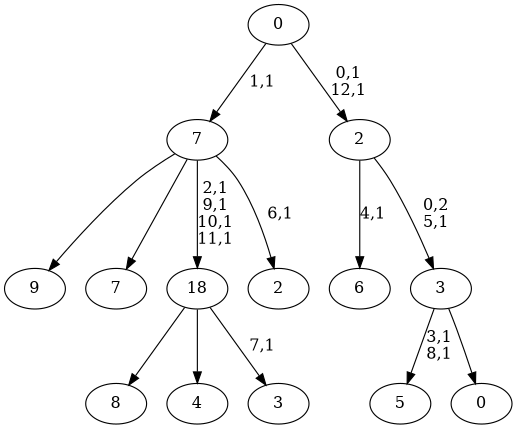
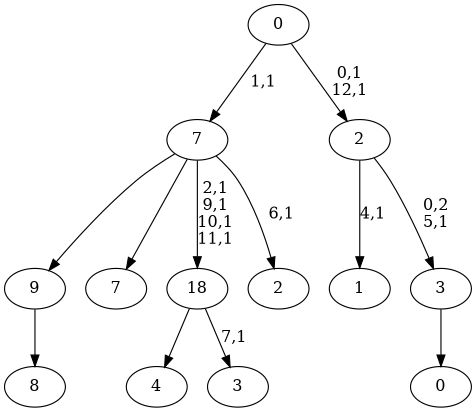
node "6": label "6" -> "1"
edge "18" -> "8": now "9" -> "8"
node "5": removed
